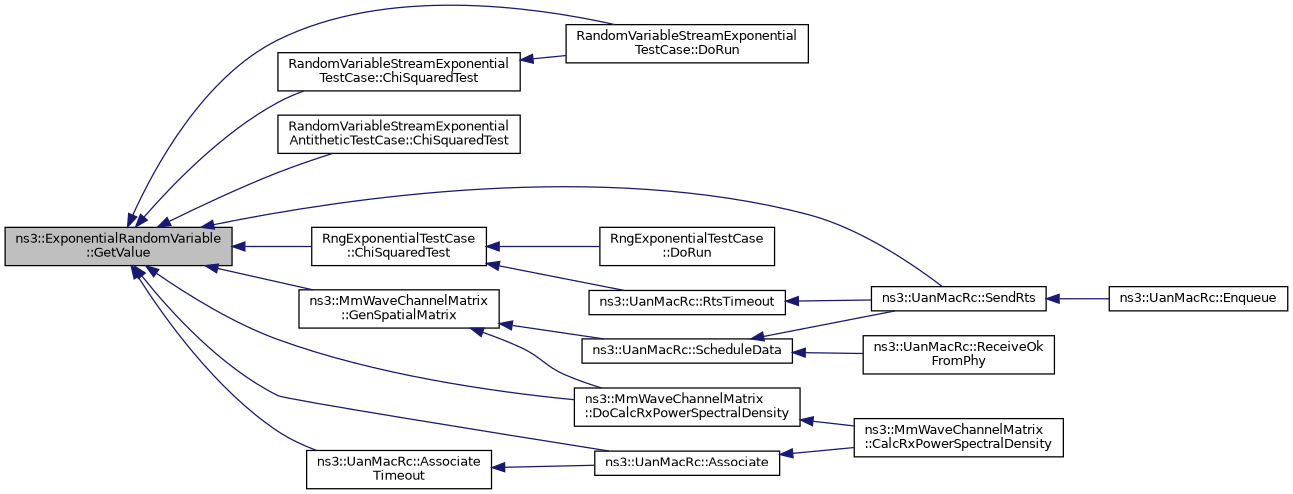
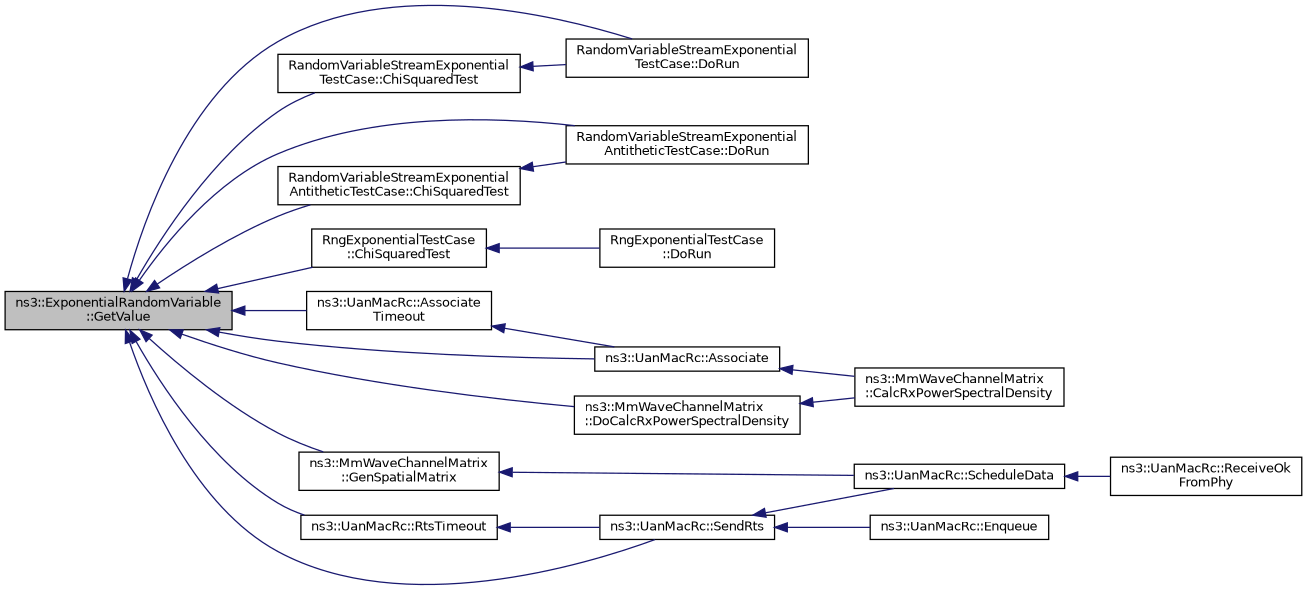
node "RandomVariableStreamExponential AntitheticTestCase::DoRun": added
edge "ns3::UanMacRc::RtsTimeout" -> "RngExponentialTestCase ::ChiSquaredTest": now "ns3::UanMacRc::RtsTimeout" -> "ns3::ExponentialRandomVariable ::GetValue"
edge "ns3::UanMacRc::SendRts" -> "ns3::UanMacRc::ScheduleData": reversed
edge "ns3::MmWaveChannelMatrix ::DoCalcRxPowerSpectralDensity" -> "ns3::MmWaveChannelMatrix ::GenSpatialMatrix": removed
